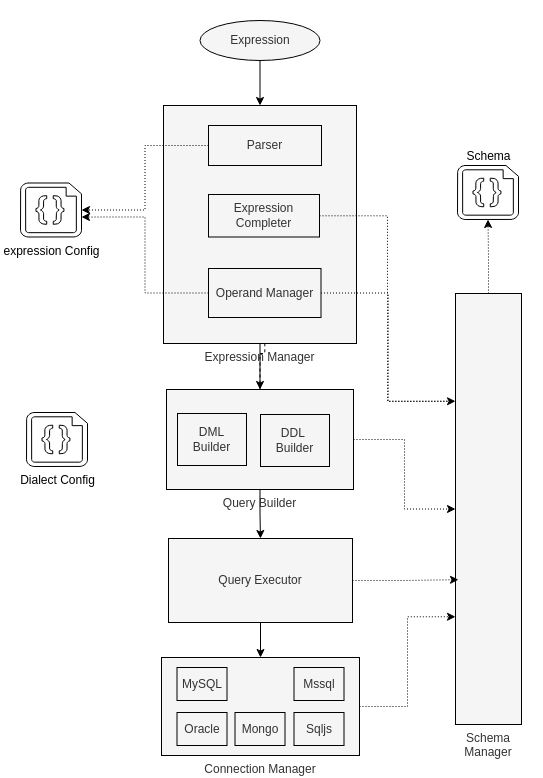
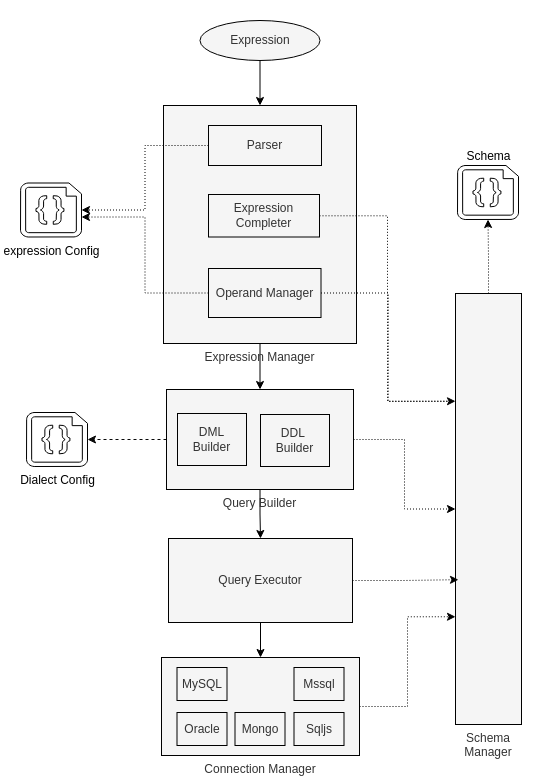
edge "Query Builder" -> "Operand Manager": now "Query Builder" -> "Dialect Config"
